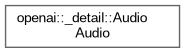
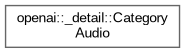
node "openai::_detail::Audio Audio": label "openai::_detail::Audio Audio" -> "openai::_detail::Category Audio"
